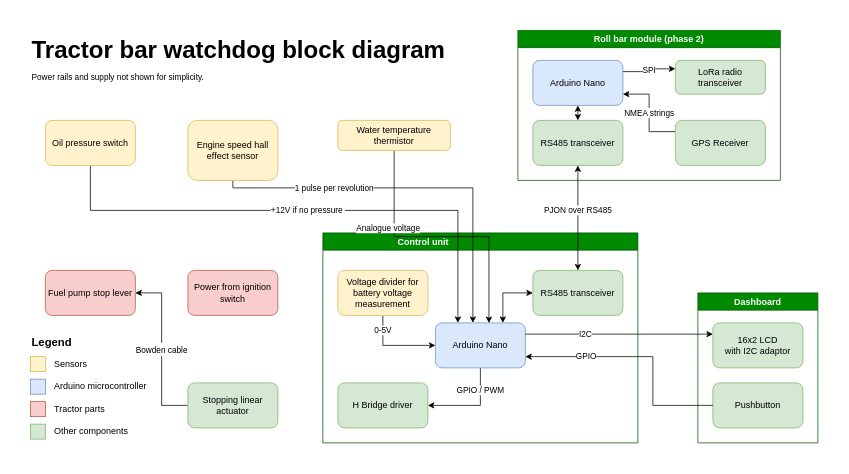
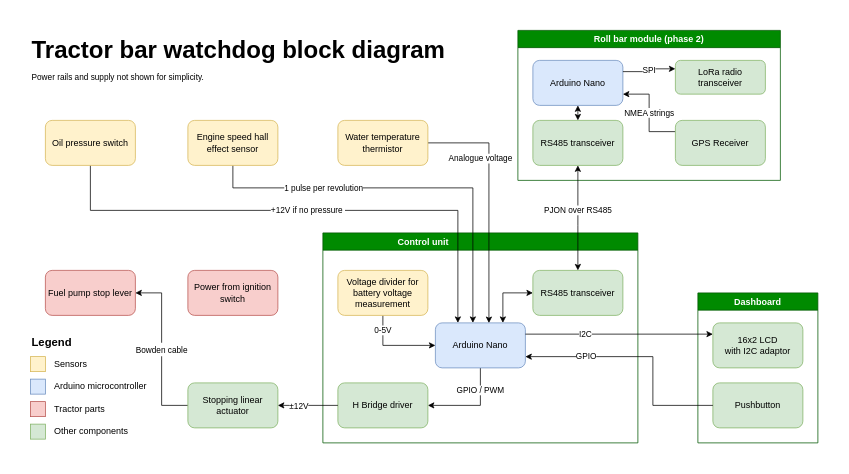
node "Water temperature thermistor": size 113x30 -> 90x45
node "Engine speed hall effect sensor": size 90x60 -> 90x45
edge "H Bridge driver" -> "Stopping linear actuator": added, label "±12V"
